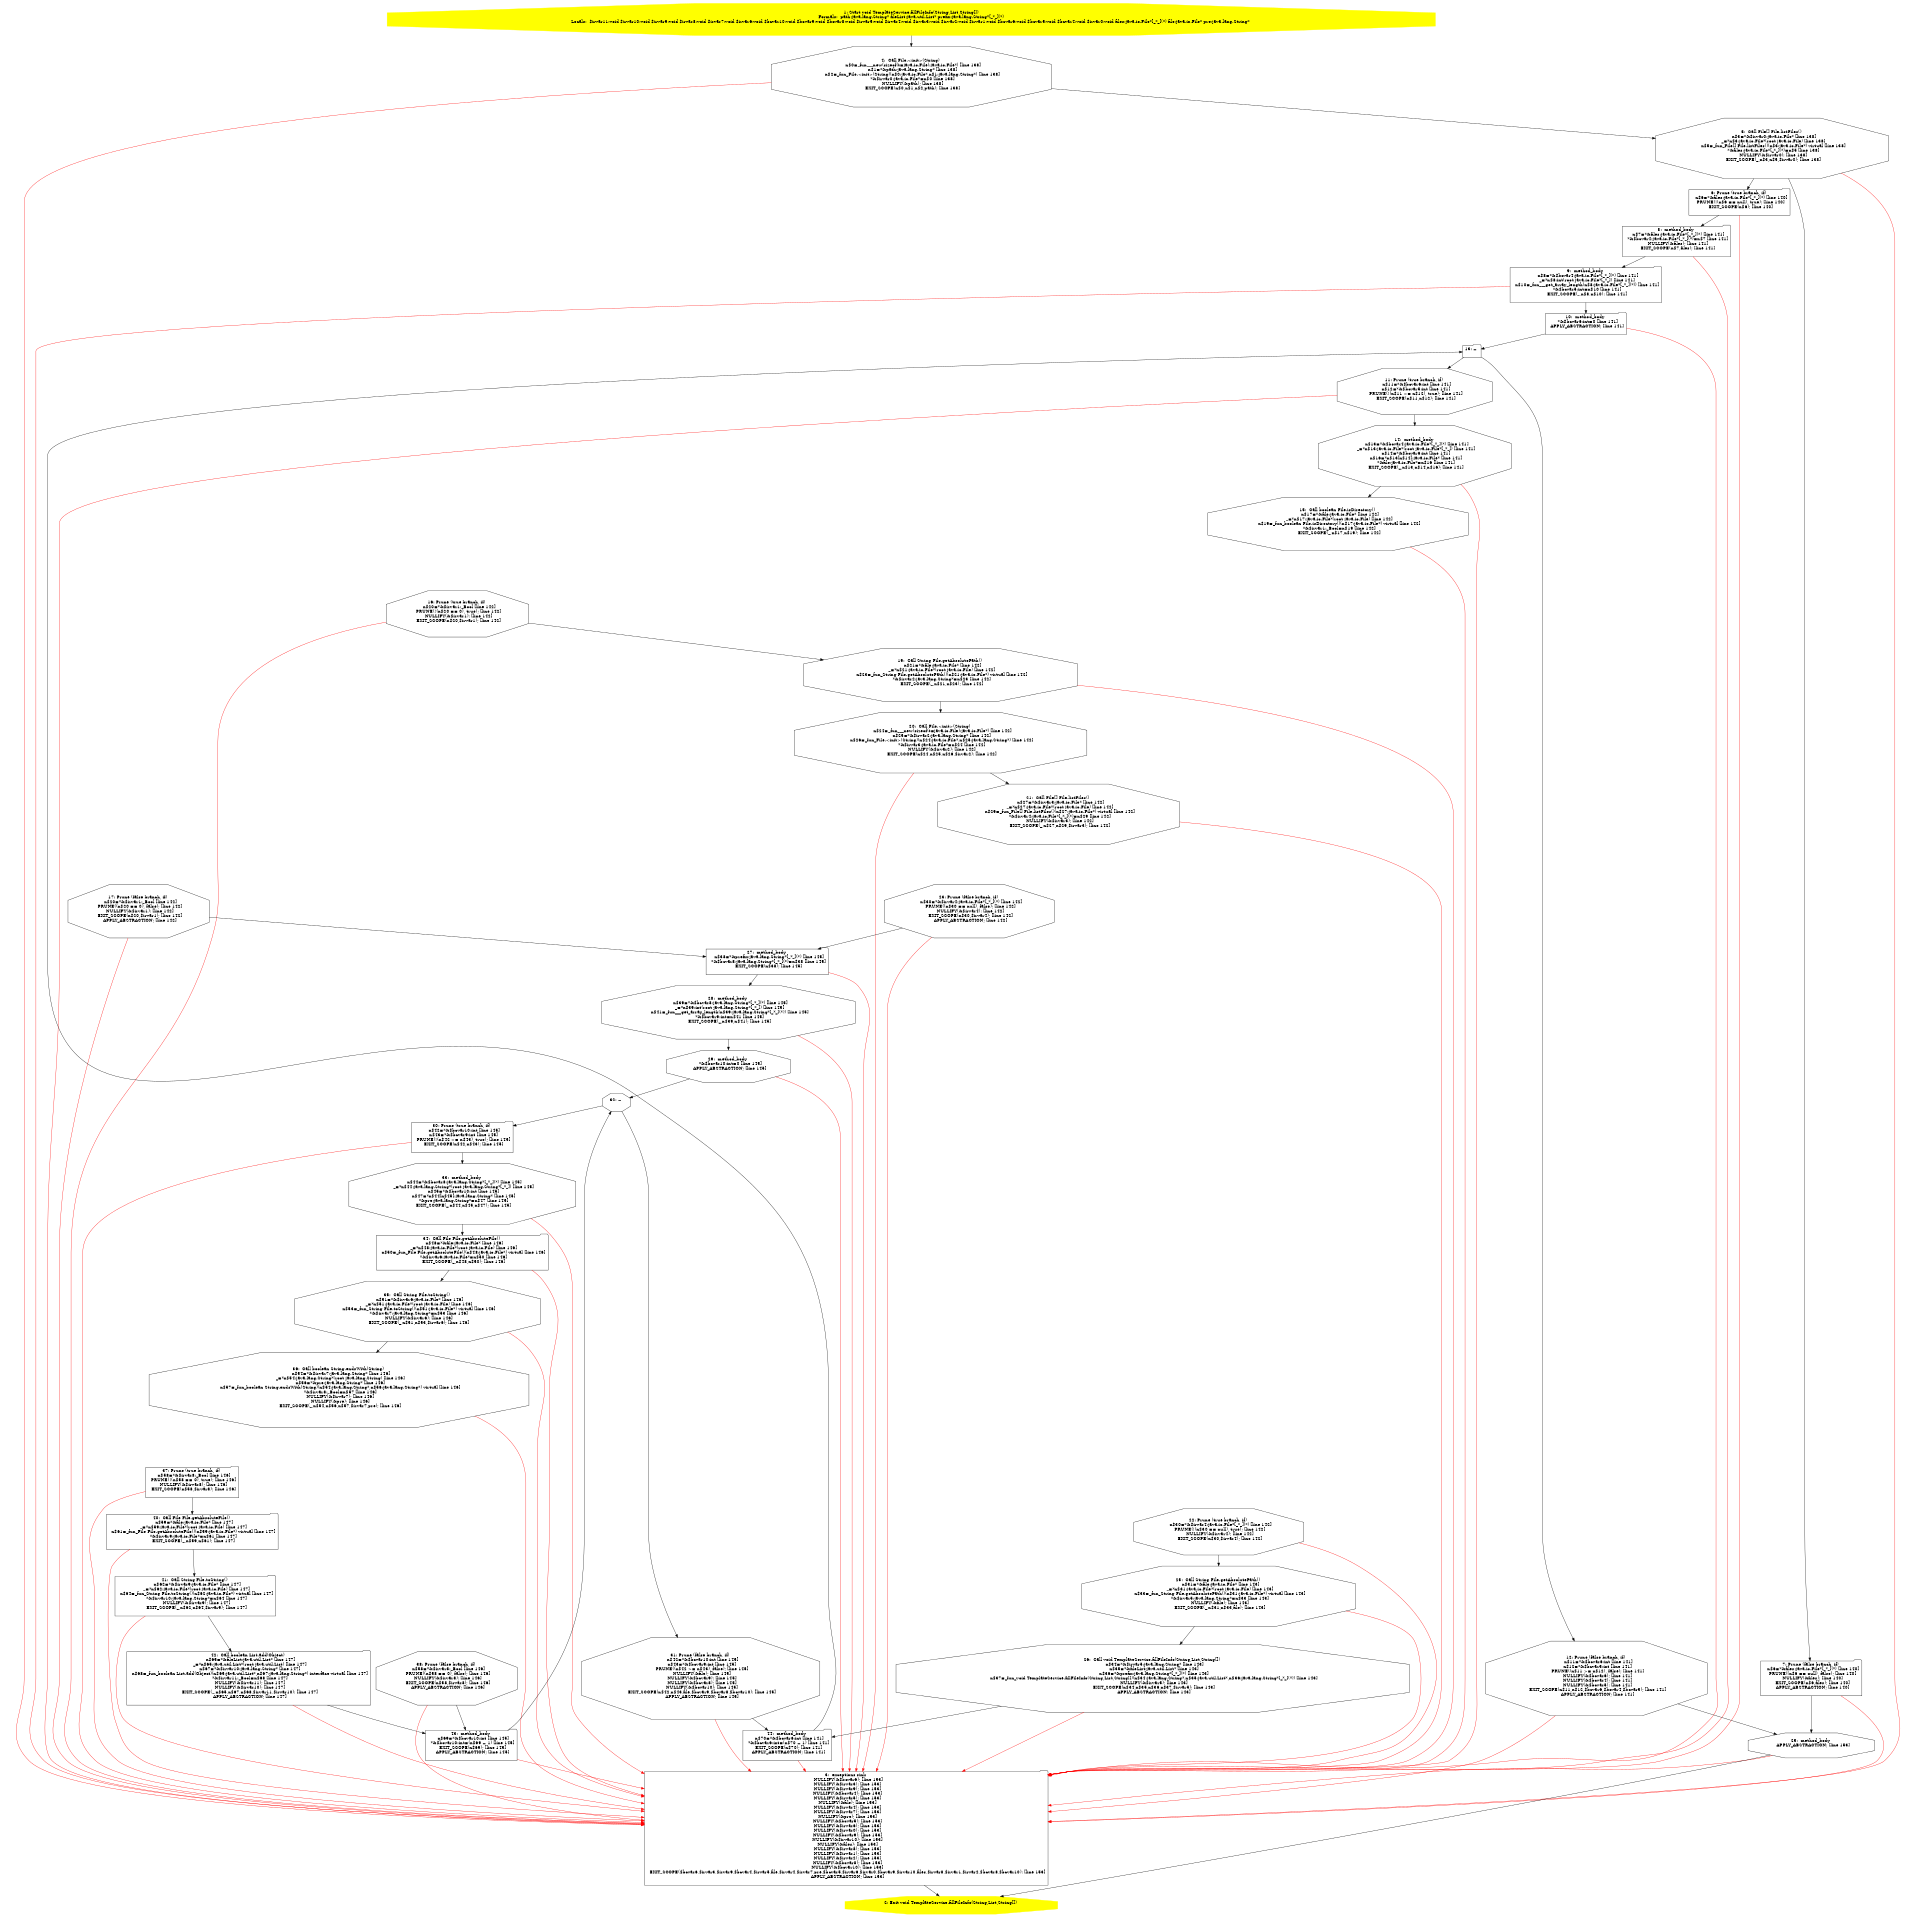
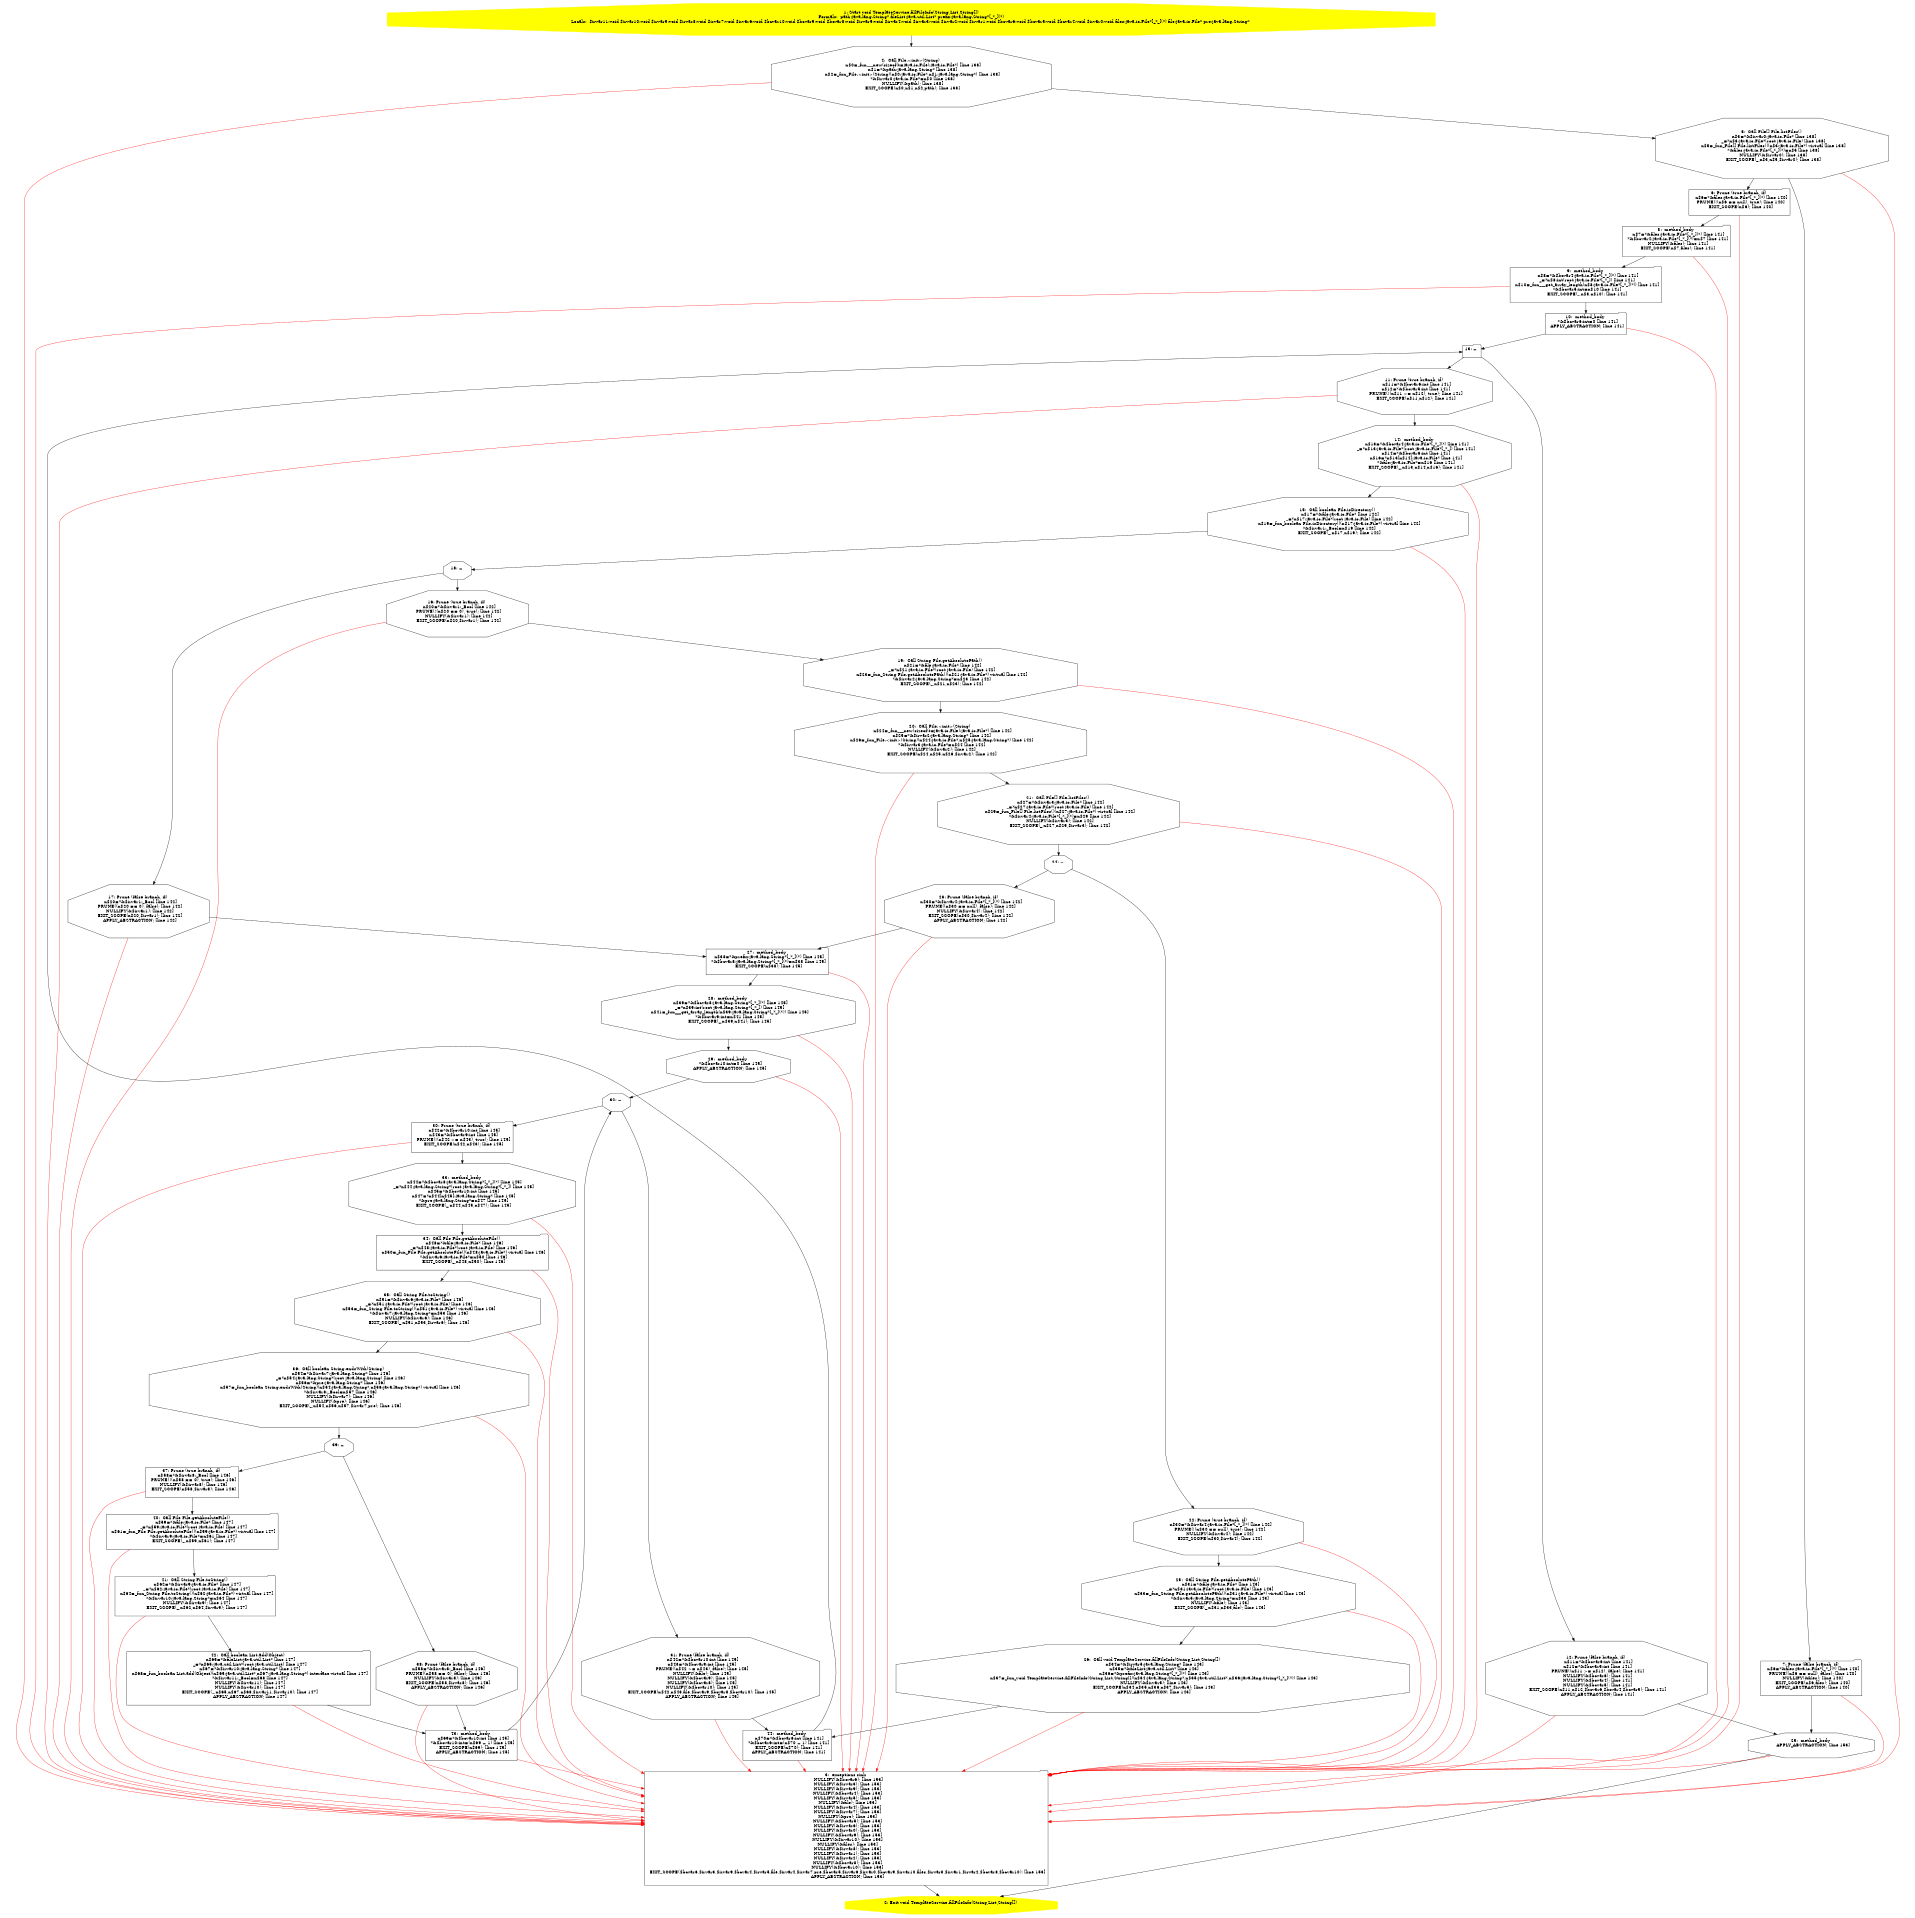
node "18: +": added
node "24: +": added
node "39: +": added
